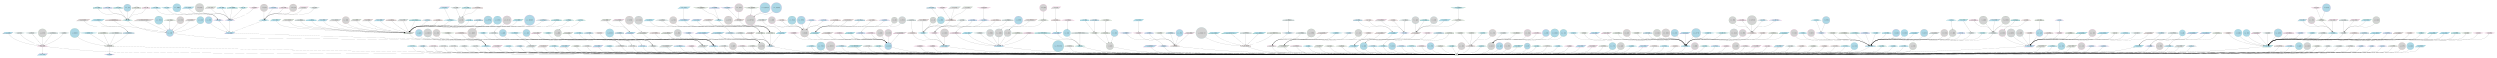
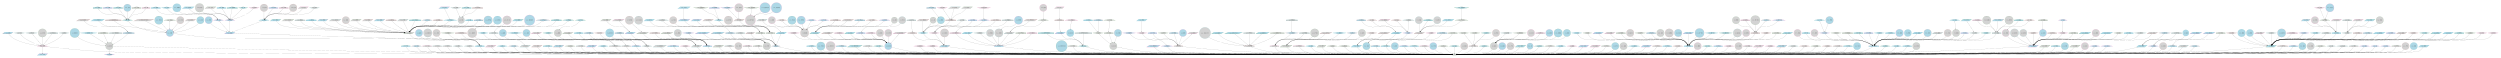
node "155050_濁水溪": shape circle -> parallelogram
node "165000_鹽水溪": shape house -> circle
node "136000_西湖溪": added
